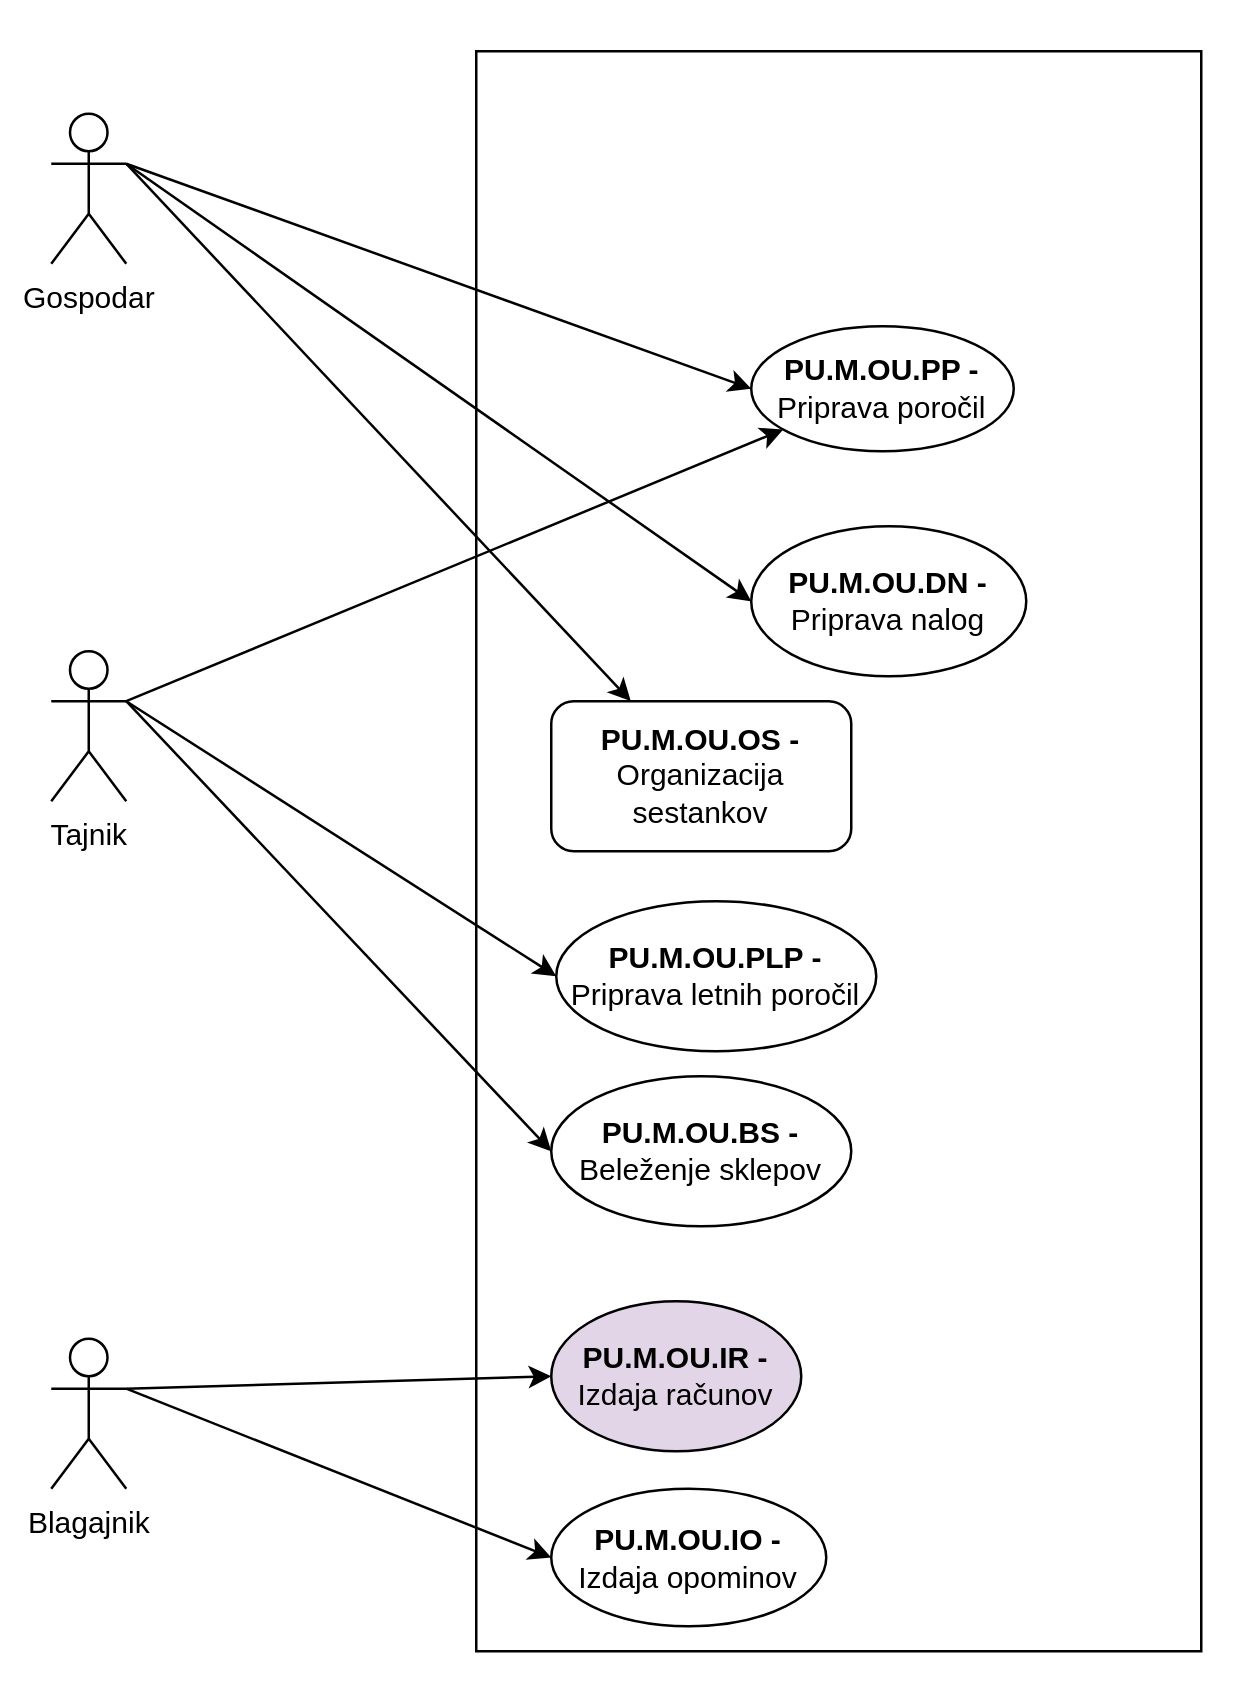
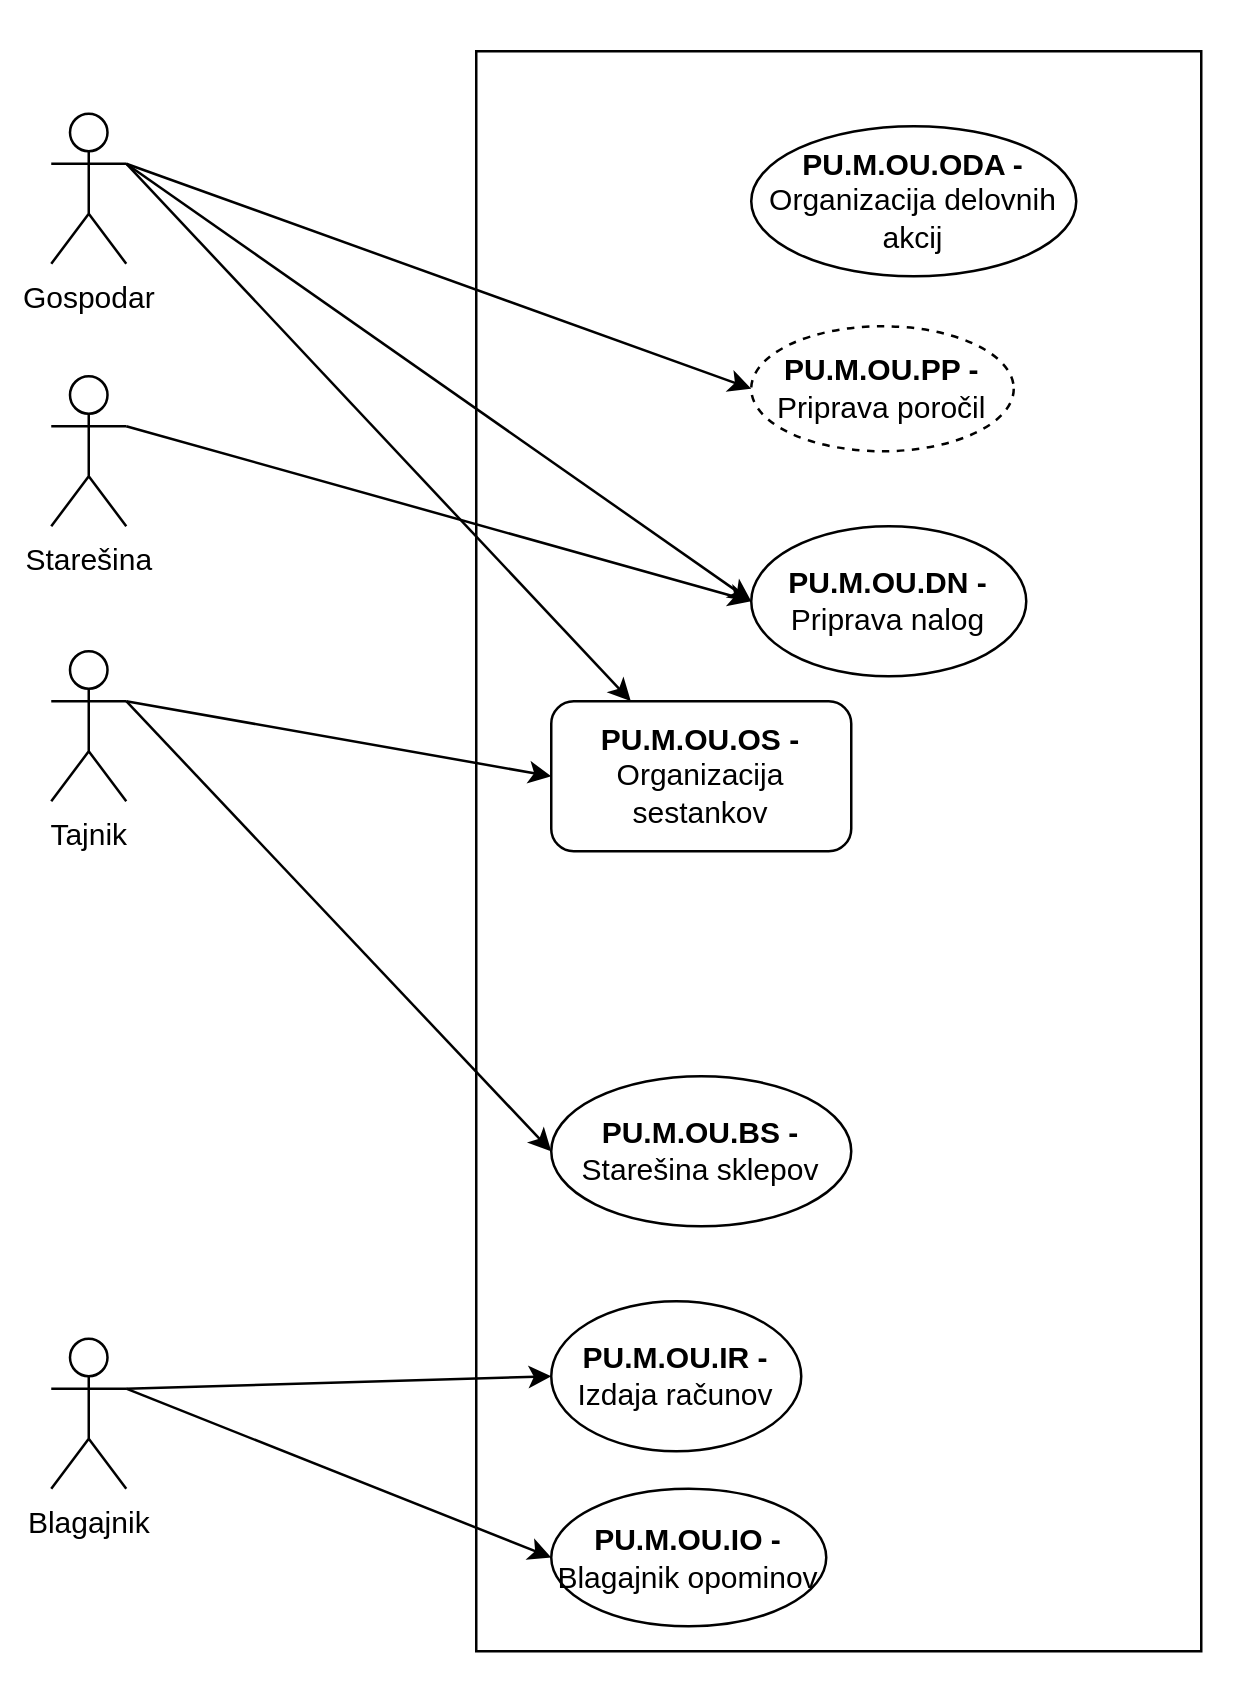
node "PU.M.OU.ODA - Organizacija delovnih akcij": added
node "PU.M.OU.PP - Priprava poročil": style solid -> dashed
node "Starešina": added
edge "Starešina" -> "PU.M.OU.DN - Priprava nalog": added
edge "Tajnik" -> "PU.M.OU.PP - Priprava poročil": now "Tajnik" -> "PU.M.OU.OS - Organizacija sestankov"
edge "Tajnik" -> "PU.M.OU.PLP - Priprava letnih poročil": removed
node "PU.M.OU.PLP - Priprava letnih poročil": removed
node "PU.M.OU.BS - Beleženje sklepov": label "PU.M.OU.BS - Beleženje sklepov" -> "PU.M.OU.BS - Starešina sklepov"
node "PU.M.OU.IR - Izdaja računov": fillcolor #e1d5e7 -> #ffffff
node "PU.M.OU.IO - Izdaja opominov": label "PU.M.OU.IO - Izdaja opominov" -> "PU.M.OU.IO - Blagajnik opominov"
